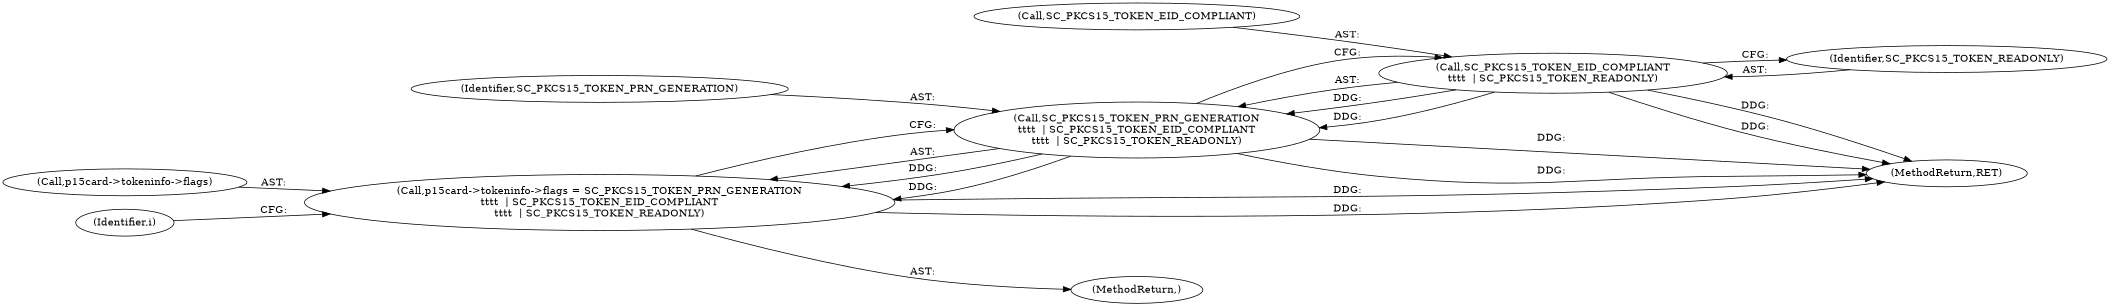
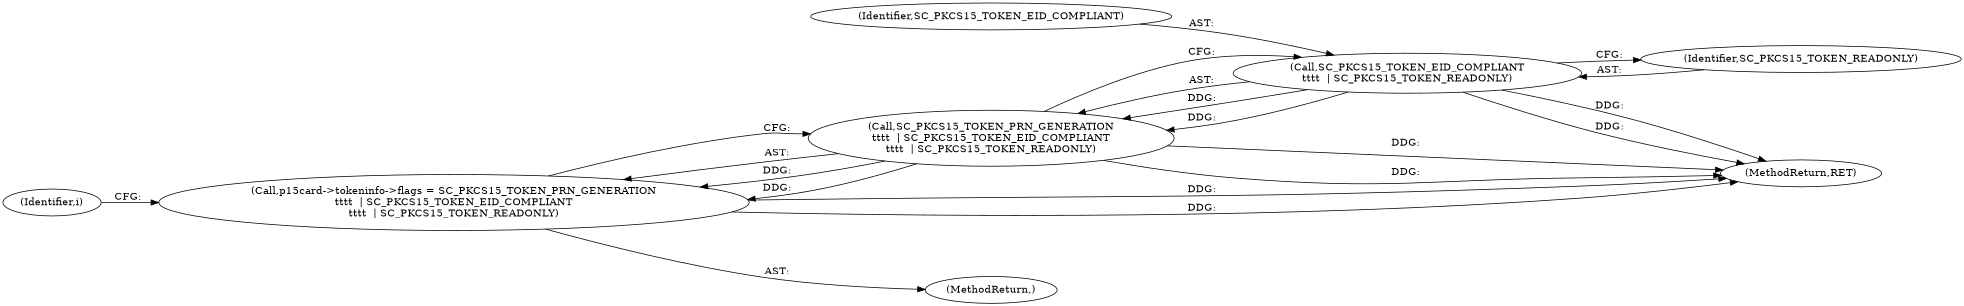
node "(Call,SC_PKCS15_TOKEN_EID_COMPLIANT)": label "(Call,SC_PKCS15_TOKEN_EID_COMPLIANT)" -> "(Identifier,SC_PKCS15_TOKEN_EID_COMPLIANT)"
node "(Identifier,SC_PKCS15_TOKEN_PRN_GENERATION)": removed
node "(Call,p15card->tokeninfo->flags)": removed
